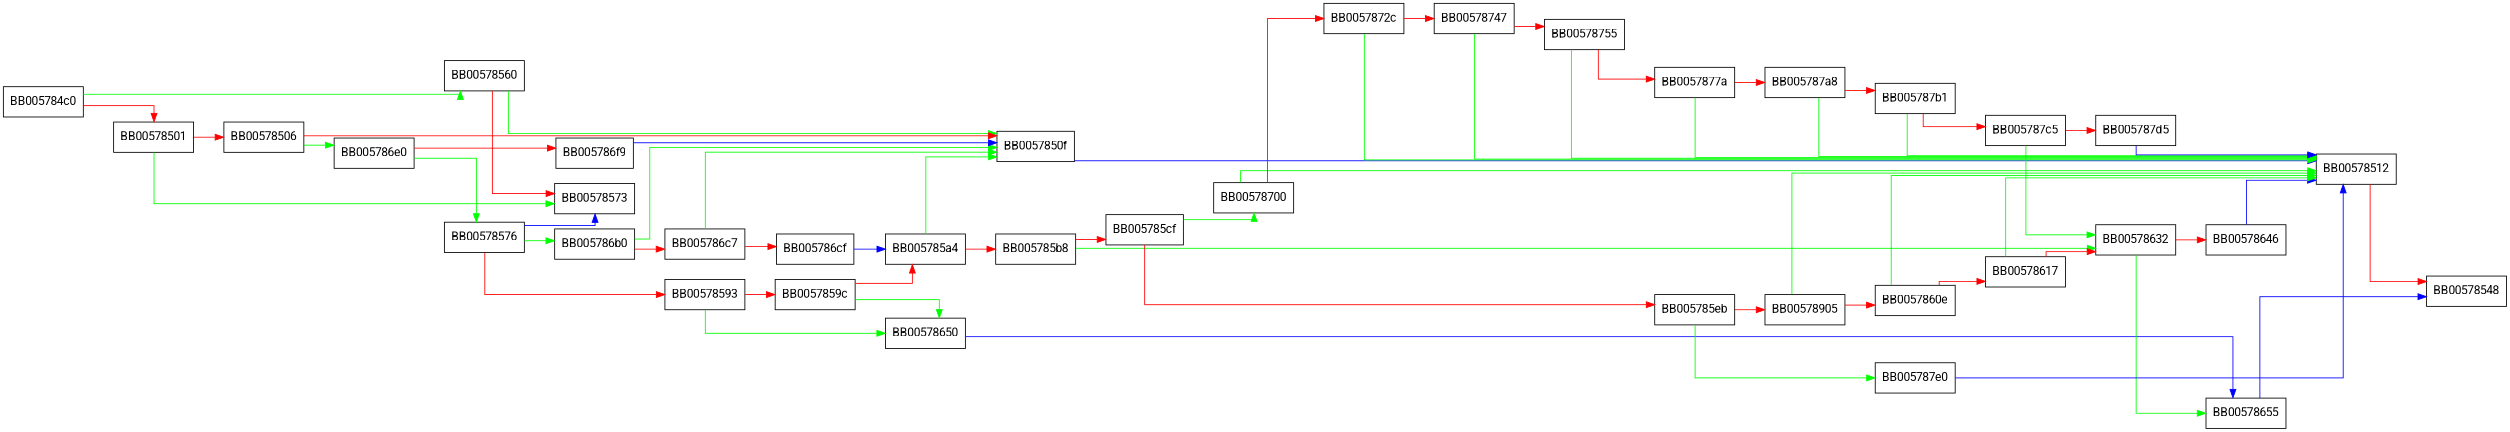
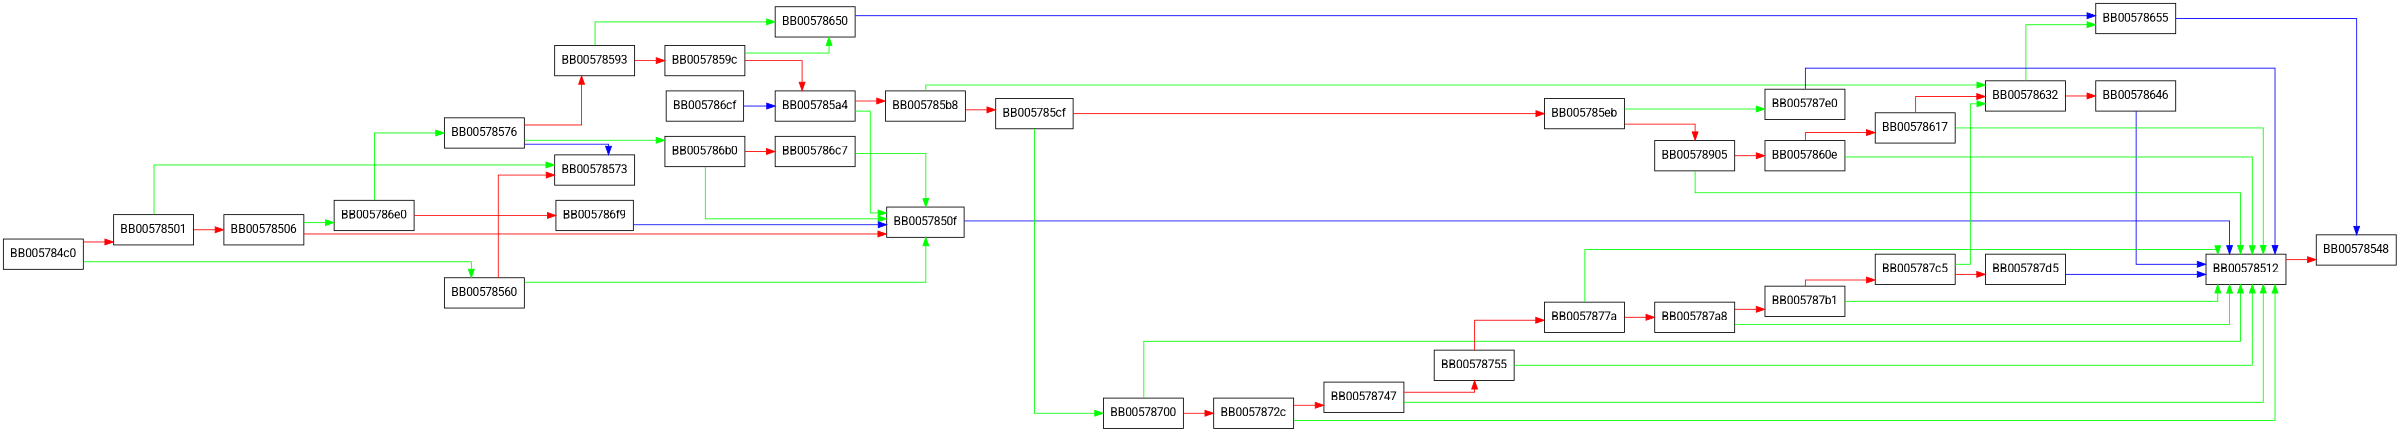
edge "BB005786c7" -> "BB005786cf": removed
